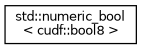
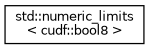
node "std::numeric_bool < cudf::bool8 >": label "std::numeric_bool < cudf::bool8 >" -> "std::numeric_limits < cudf::bool8 >"
